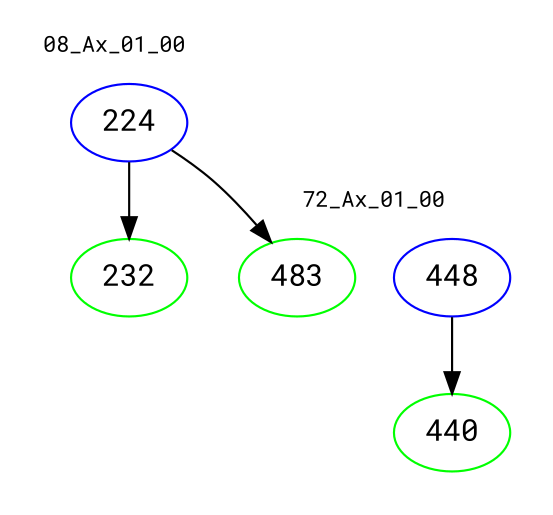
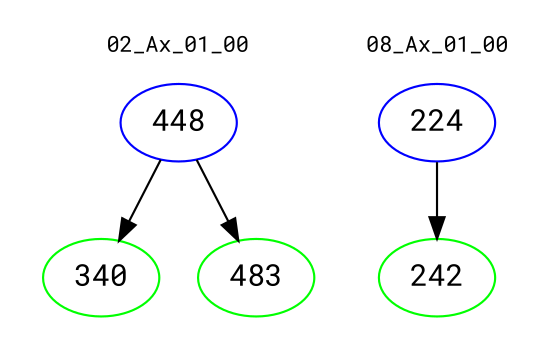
cluster "72_Ax_01_00": label "72_Ax_01_00" -> "02_Ax_01_00"
edge "224" -> "483": now "448" -> "483"
node "232": label "232" -> "242"
node "440": label "440" -> "340"
